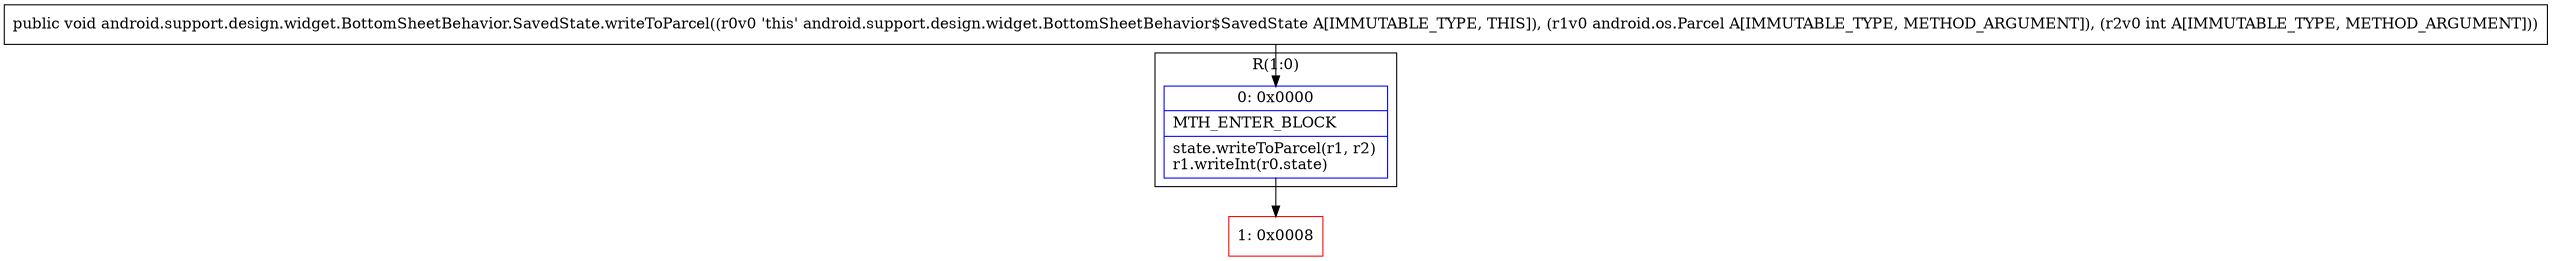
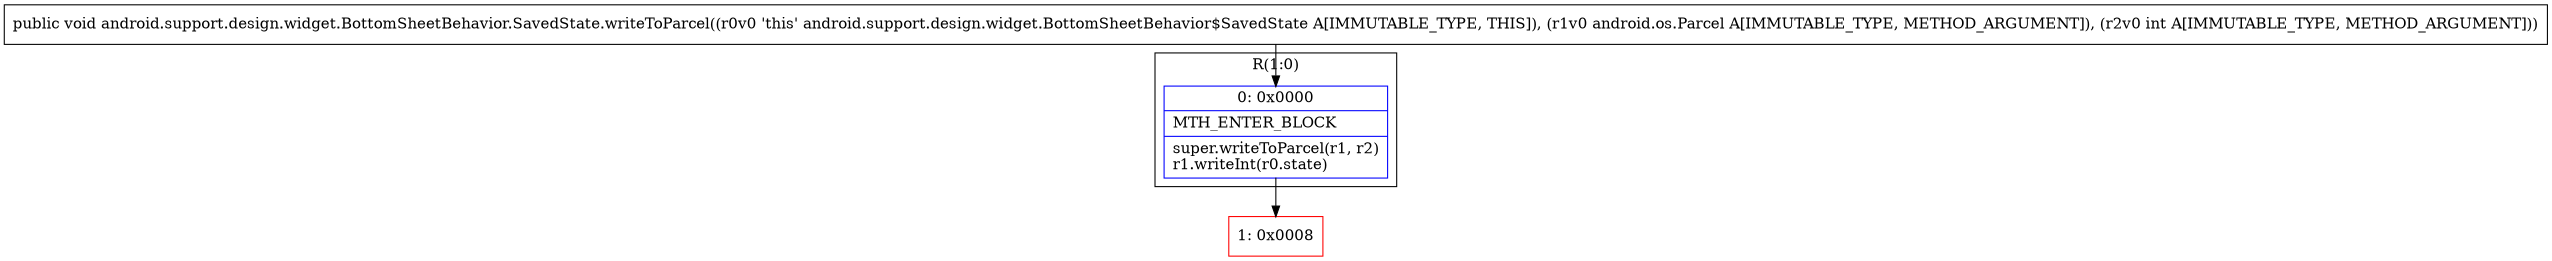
node "0: 0x0000": text "state.writeToParcel(r1, r2)" -> "super.writeToParcel(r1, r2)"
